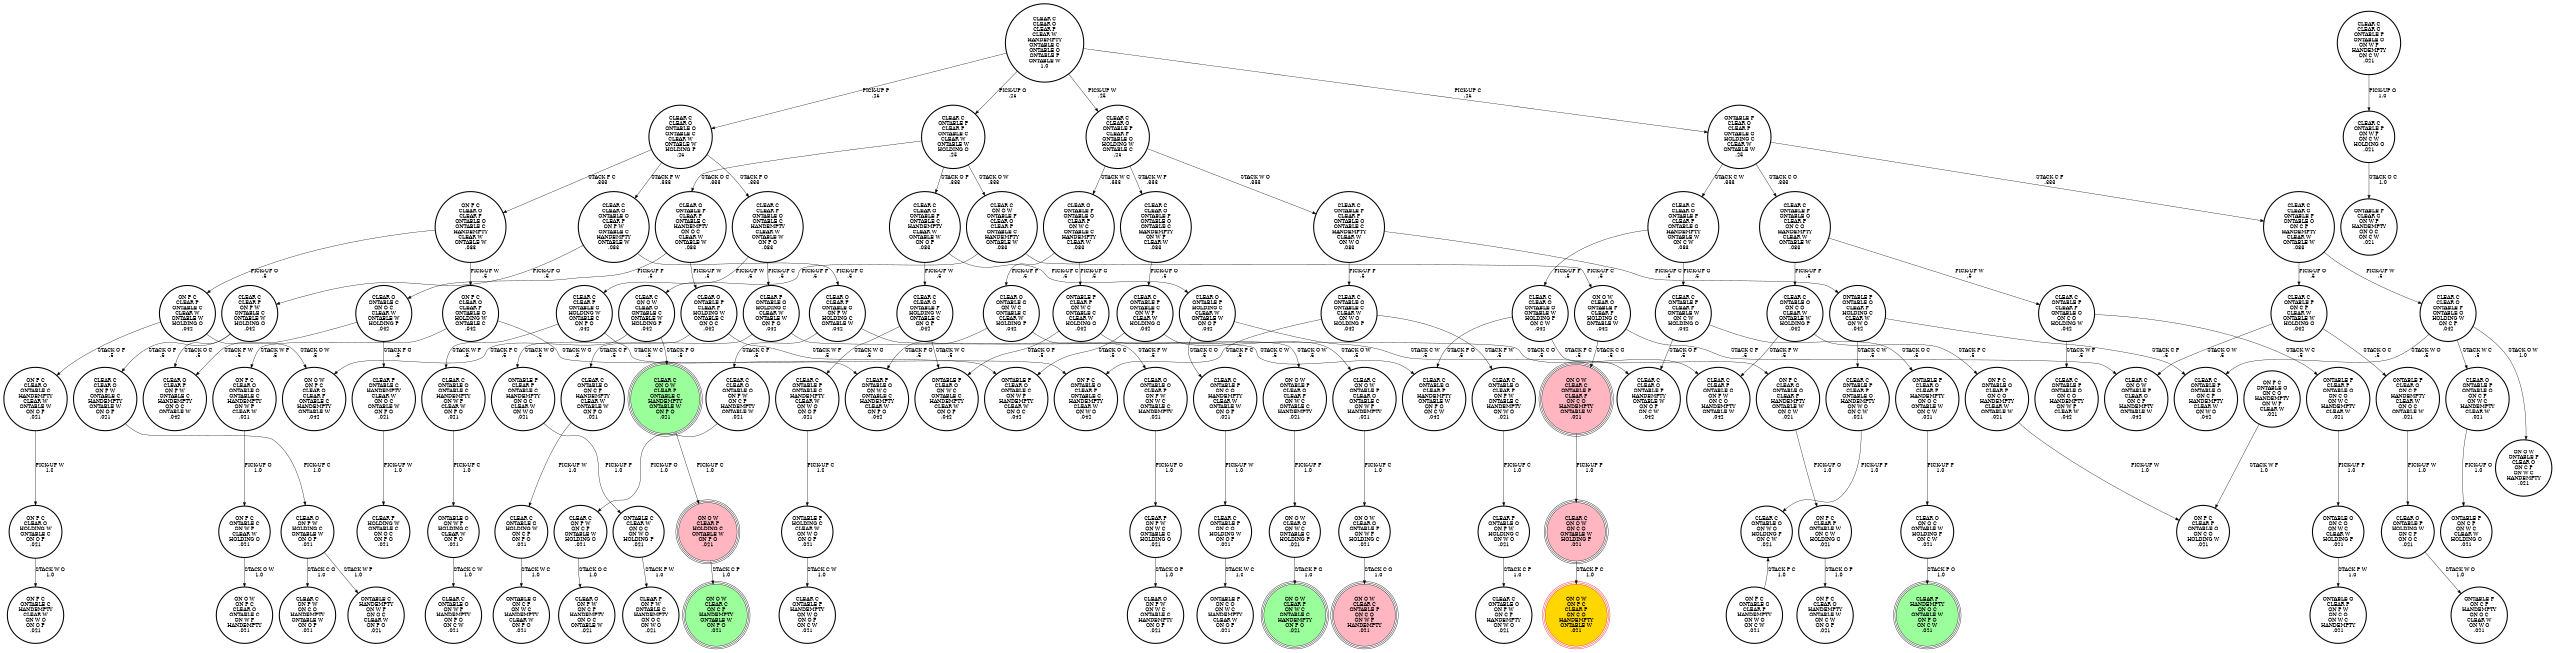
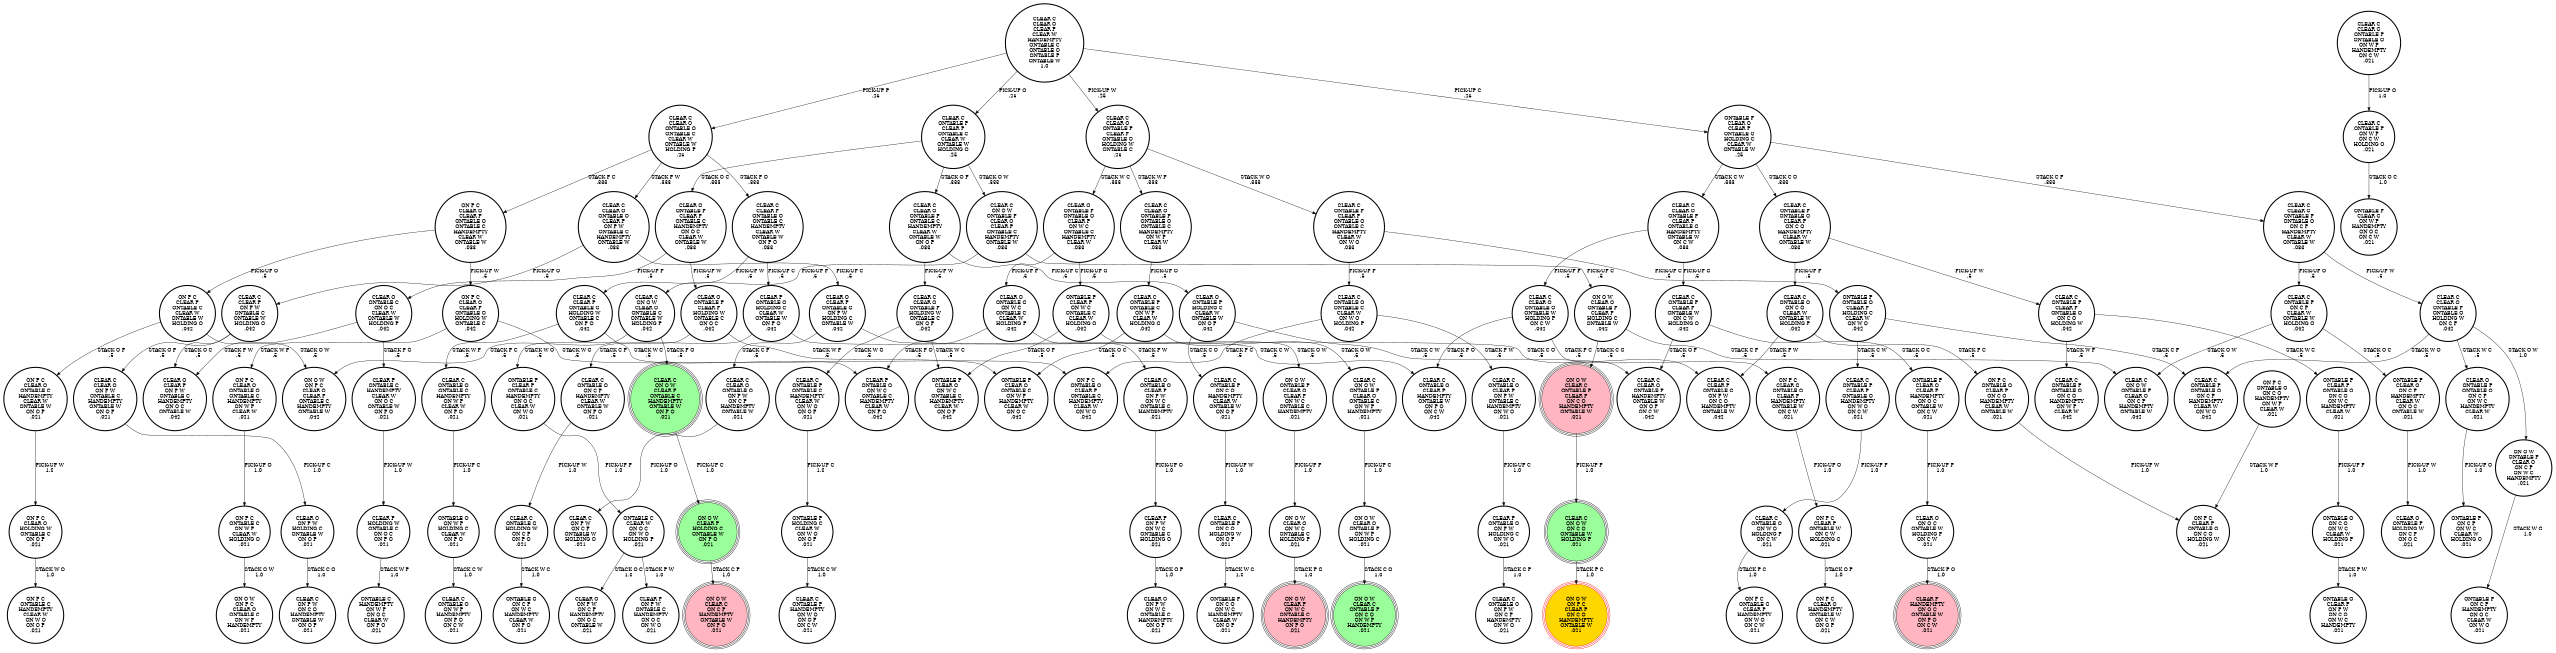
node "ON O W CLEAR P HOLDING C ONTABLE W ON P O .021": fillcolor lightpink -> palegreen1
node "CLEAR C ON O W ON C O ONTABLE W HOLDING P .021": fillcolor lightpink -> palegreen1
edge "CLEAR O ON P W HOLDING C ONTABLE W ON O P .021" -> "ONTABLE C HANDEMPTY ON W P ON O C CLEAR W ON P O .021": now "CLEAR P HOLDING W ONTABLE C ON O C ON P O .021" -> "ONTABLE C HANDEMPTY ON W P ON O C CLEAR W ON P O .021"
edge "CLEAR C ON P W ON C P ONTABLE W HOLDING O .021" -> "CLEAR O ON P W ON C P HANDEMPTY ON O C ONTABLE W .021": now "ONTABLE C CLEAR W ON O C ON W O HOLDING P .021" -> "CLEAR O ON P W ON C P HANDEMPTY ON O C ONTABLE W .021"
edge "CLEAR O ONTABLE P HOLDING W ON C P ON O C .021" -> "ONTABLE P ON C P HANDEMPTY ON O C CLEAR W ON W O .021": now "ON O W ONTABLE P CLEAR O ON C P ON W C HANDEMPTY .021" -> "ONTABLE P ON C P HANDEMPTY ON O C CLEAR W ON W O .021"
edge "ON P C ONTABLE O CLEAR P HANDEMPTY ON W O ON C W .021" -> "CLEAR C ONTABLE O ON W O HOLDING P ON C W .021": reversed
node "ON O W CLEAR C ON C P HANDEMPTY ONTABLE W ON P O .021": fillcolor palegreen1 -> lightpink
node "ON O W CLEAR P ON W C ONTABLE C HANDEMPTY ON P O .021": fillcolor palegreen1 -> lightpink
node "ON O W CLEAR C ONTABLE P ON C O ON W P HANDEMPTY .021": fillcolor lightpink -> palegreen1
node "CLEAR P HANDEMPTY ON O C ONTABLE W ON P O ON C W .021": fillcolor palegreen1 -> lightpink
